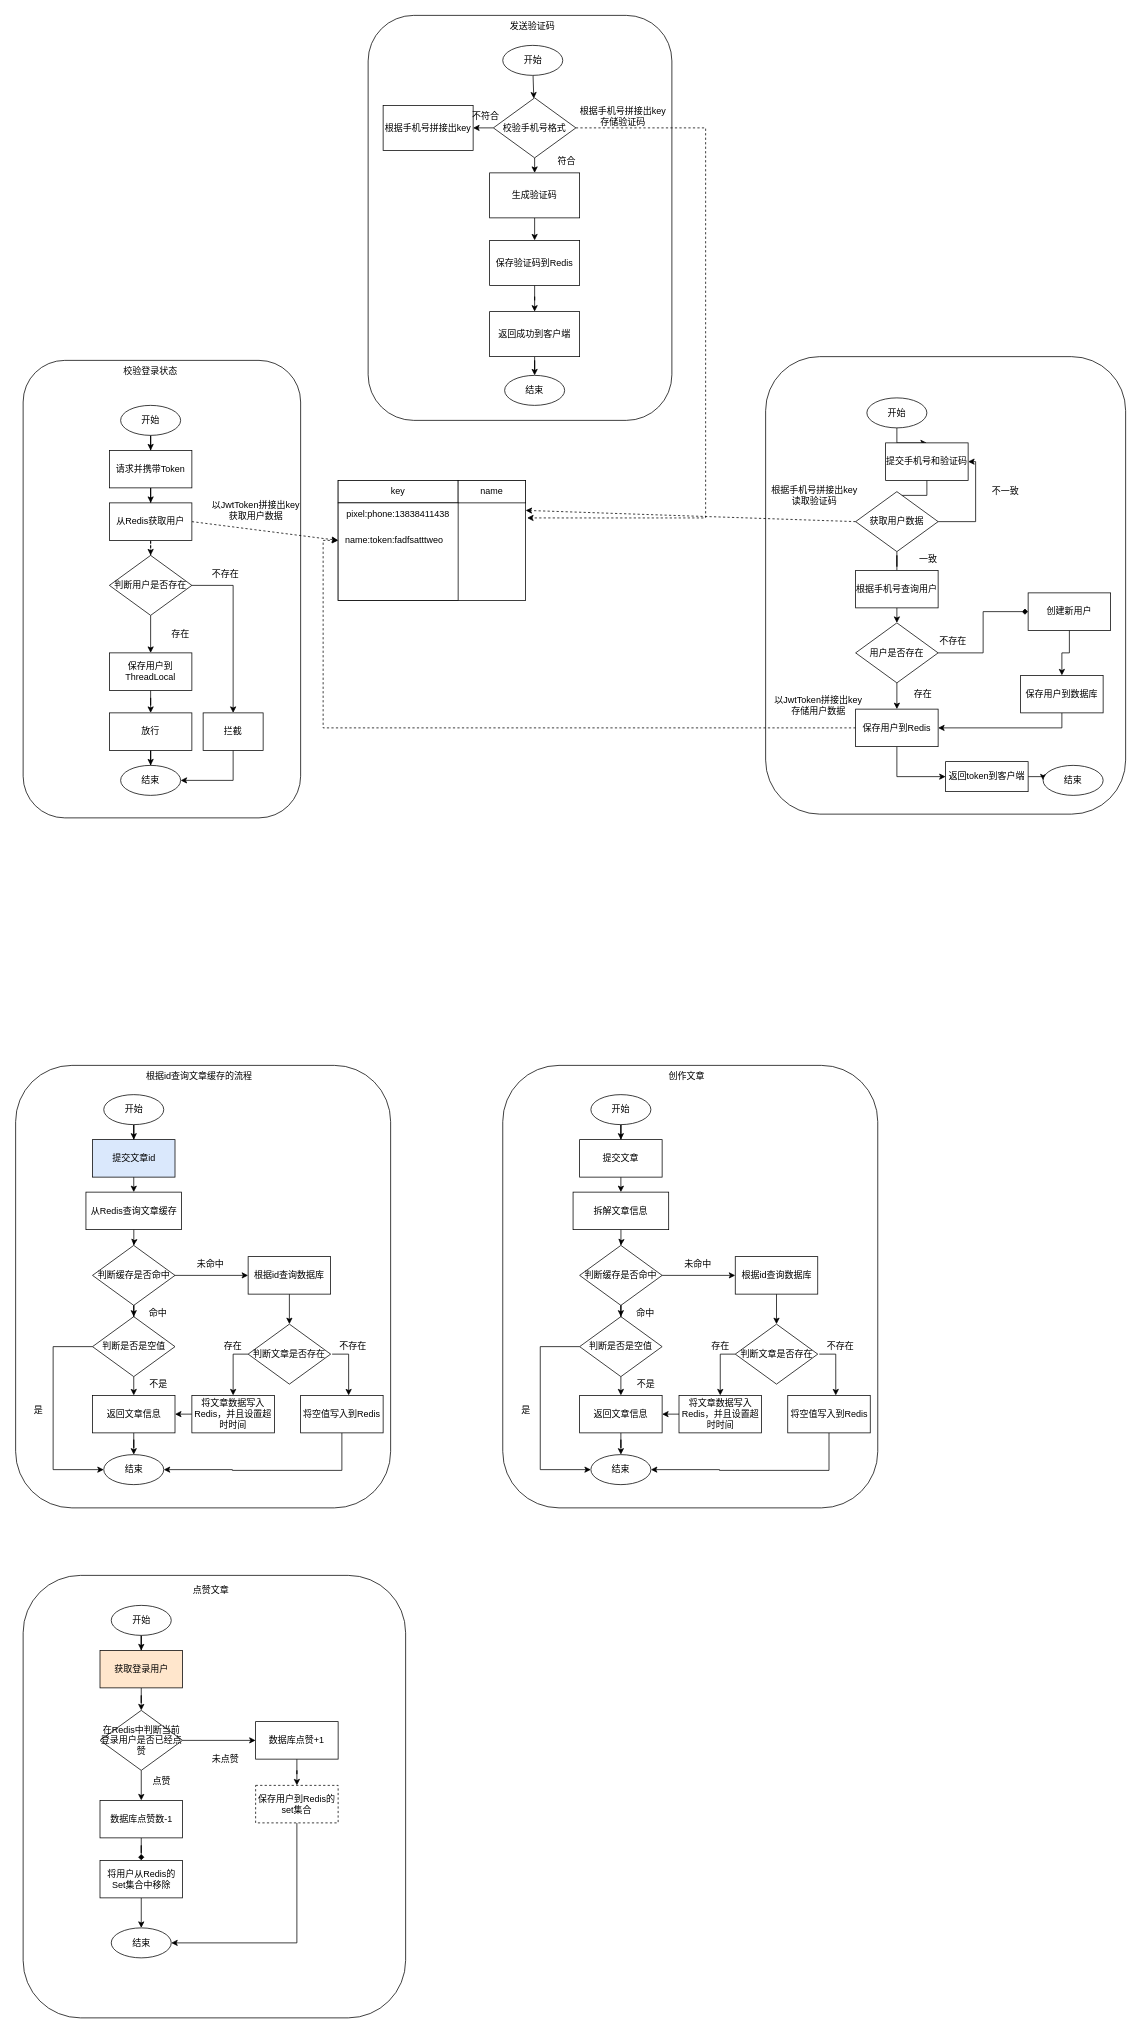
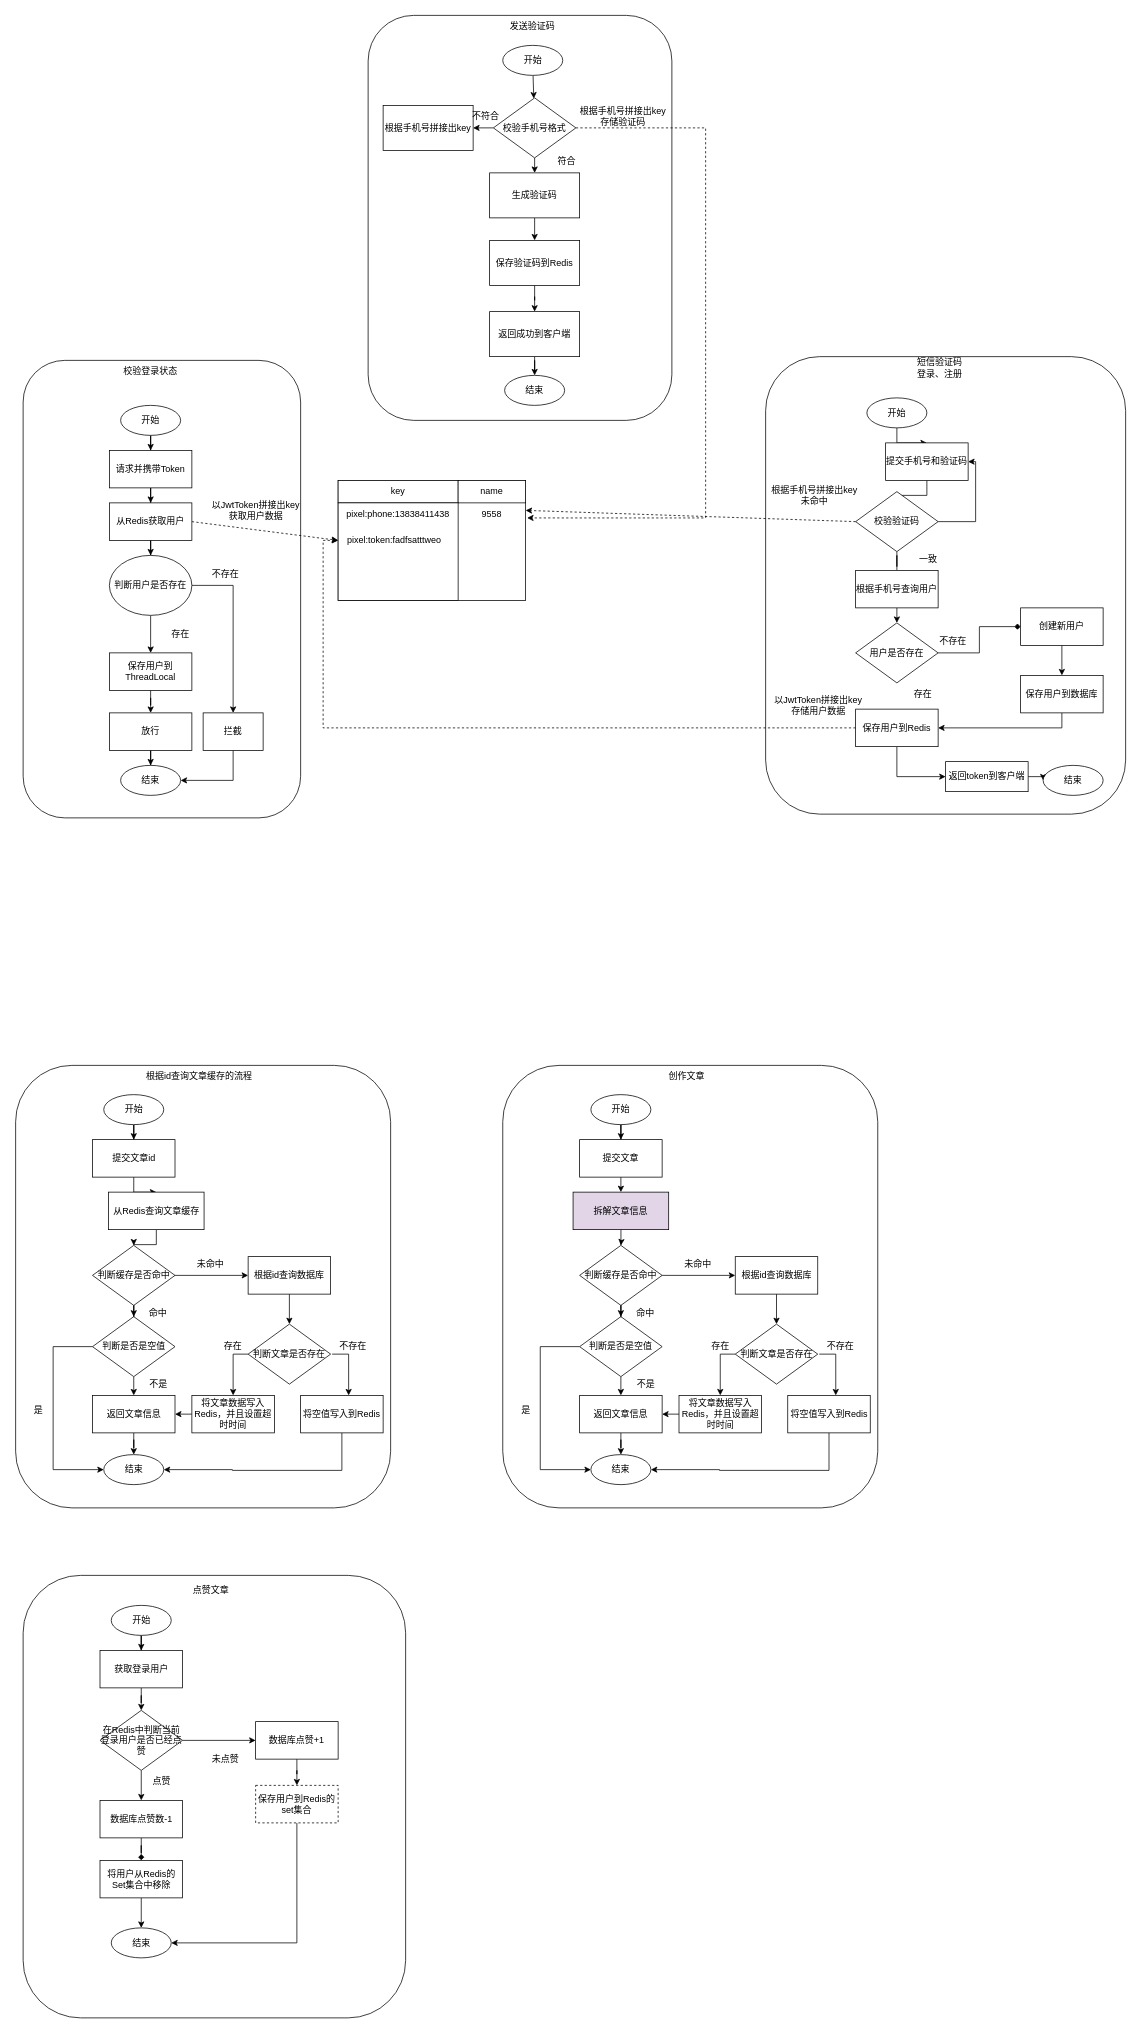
node "短信验证码登录、注册": added
node "不一致": removed
node "根据手机号拼接出key 读取验证码": label "根据手机号拼接出key 读取验证码" -> "根据手机号拼接出key 未命中"
node "9558": added
node "获取用户数据": label "获取用户数据" -> "校验验证码"
node "name:token:fadfsatttweo": label "name:token:fadfsatttweo" -> "pixel:token:fadfsatttweo"
edge "从Redis获取用户" -> "判断用户是否存在": style dashed -> solid
node "判断用户是否存在": shape diamond -> ellipse
node "创建新用户": moved (1069, 612) -> (1062, 627)
edge "用户是否存在" -> "保存用户到Redis": removed
node "提交文章id": fillcolor #dae8fc -> #ffffff
node "从Redis查询文章缓存": moved (134, 1211) -> (156, 1211)
node "拆解文章信息": fillcolor #ffffff -> #e1d5e7
node "获取登录用户": fillcolor #ffe6cc -> #ffffff
